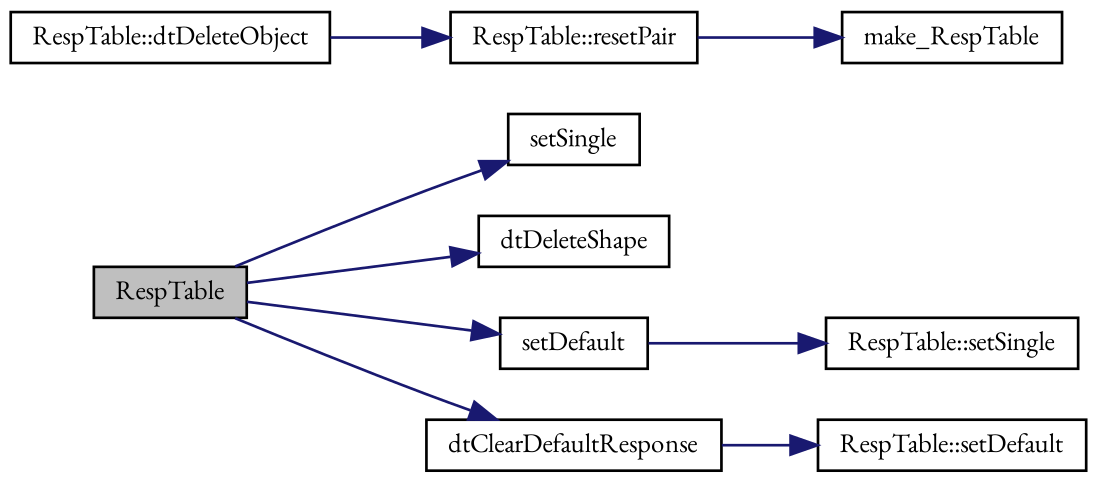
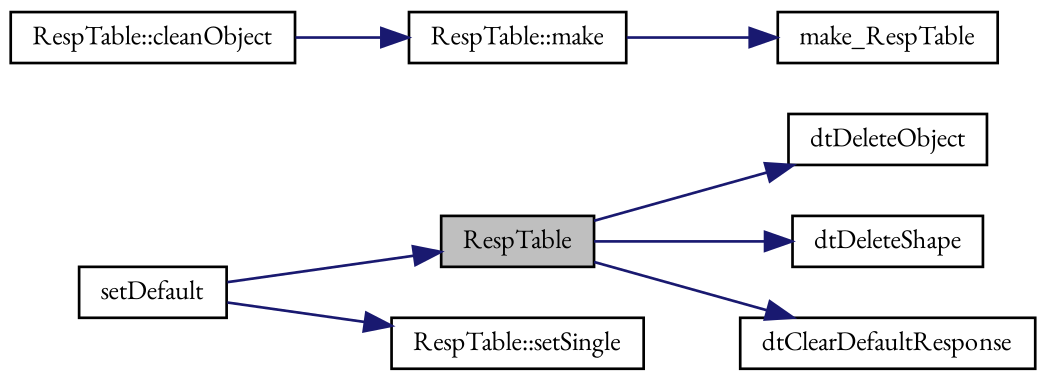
node "RespTable::dtDeleteObject": label "RespTable::dtDeleteObject" -> "RespTable::cleanObject"
node "RespTable::resetPair": label "RespTable::resetPair" -> "RespTable::make"
node "setSingle": label "setSingle" -> "dtDeleteObject"
edge "RespTable" -> "setDefault": reversed
node "RespTable::setDefault": removed
